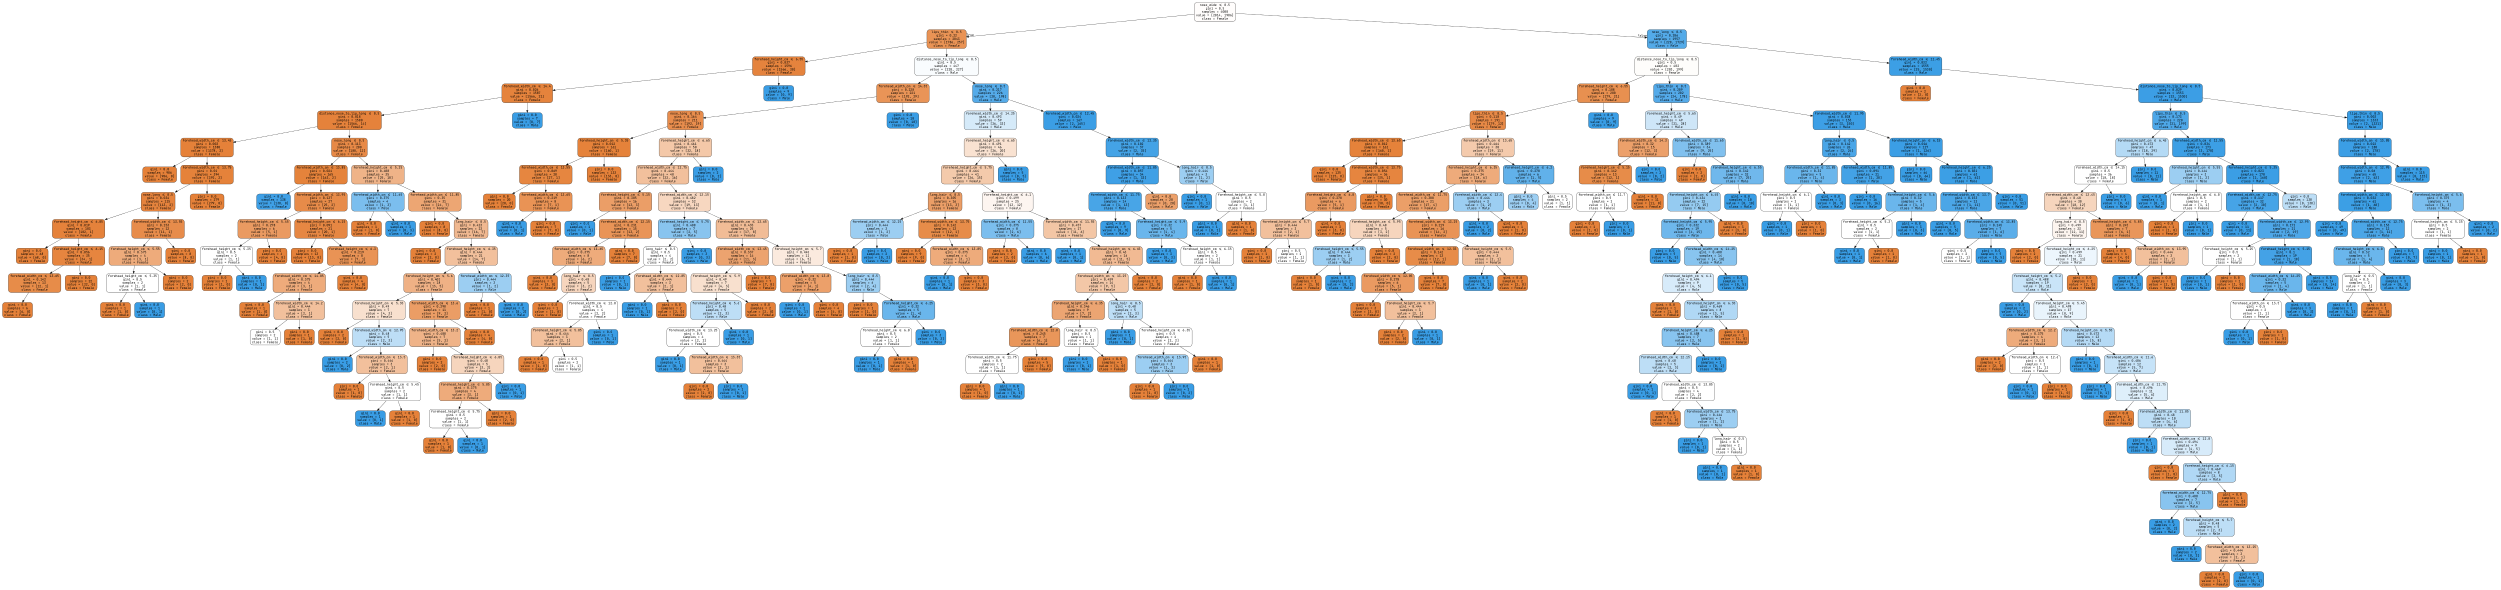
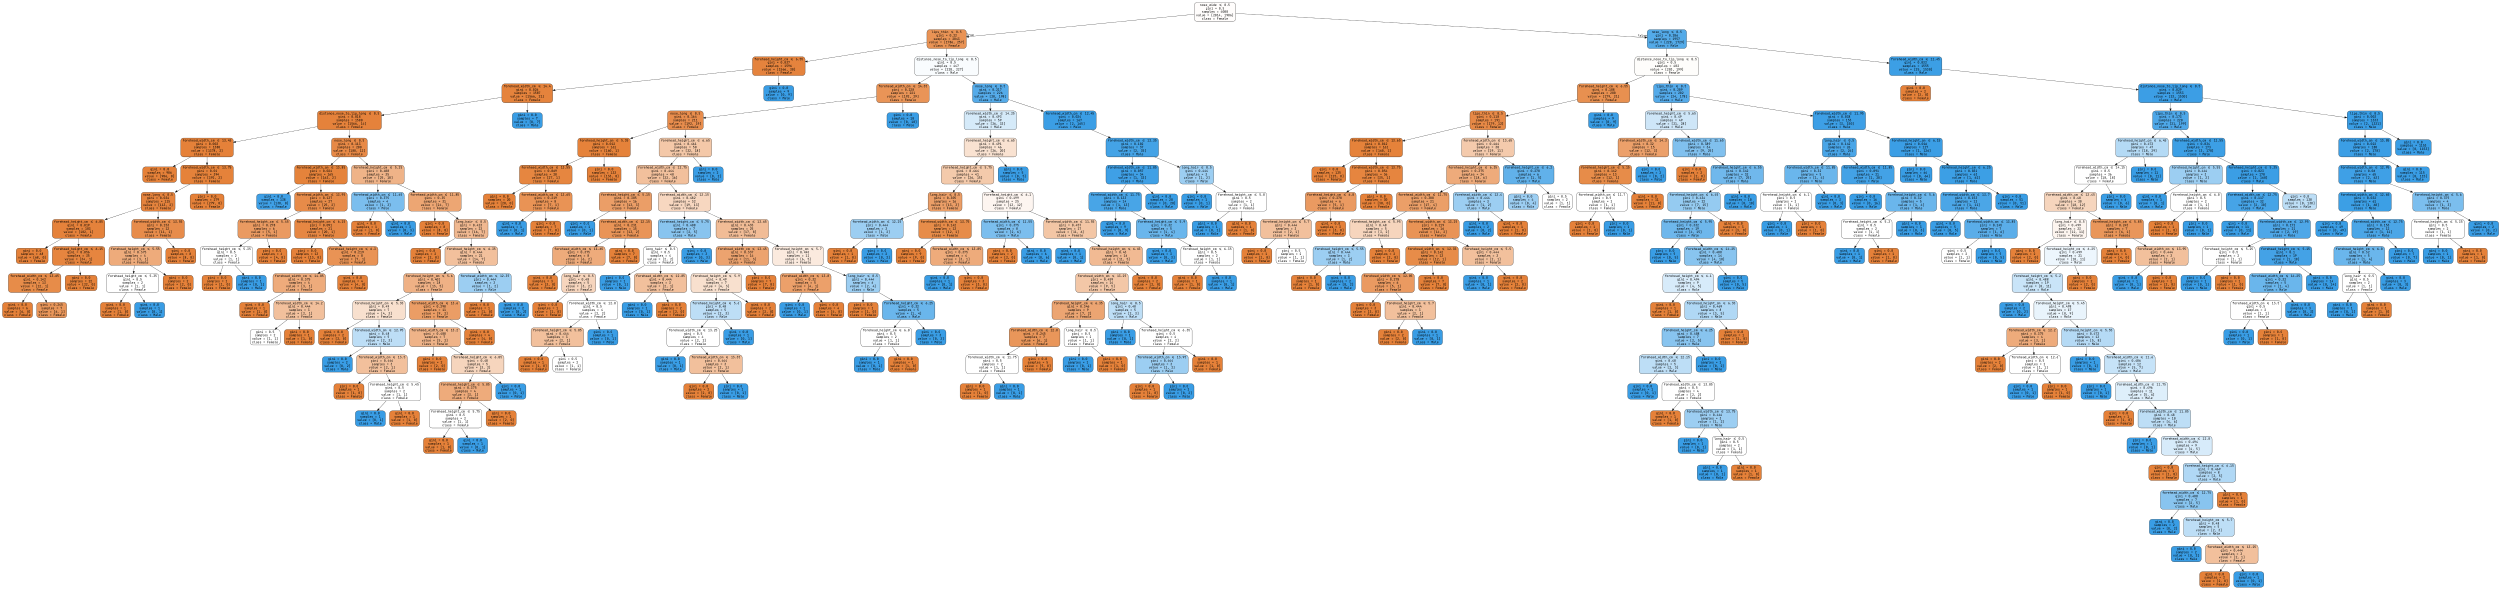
node "gini = 0.0 samples = 1153 value = [0, 1153] class = Male": added
node "gini = 0.0 samples = 20 value = [0, 20] class = Male": fillcolor #eca06a -> #399de5
node "gini = 0.245 samples = 7 value = [6, 1] class = Female": added
